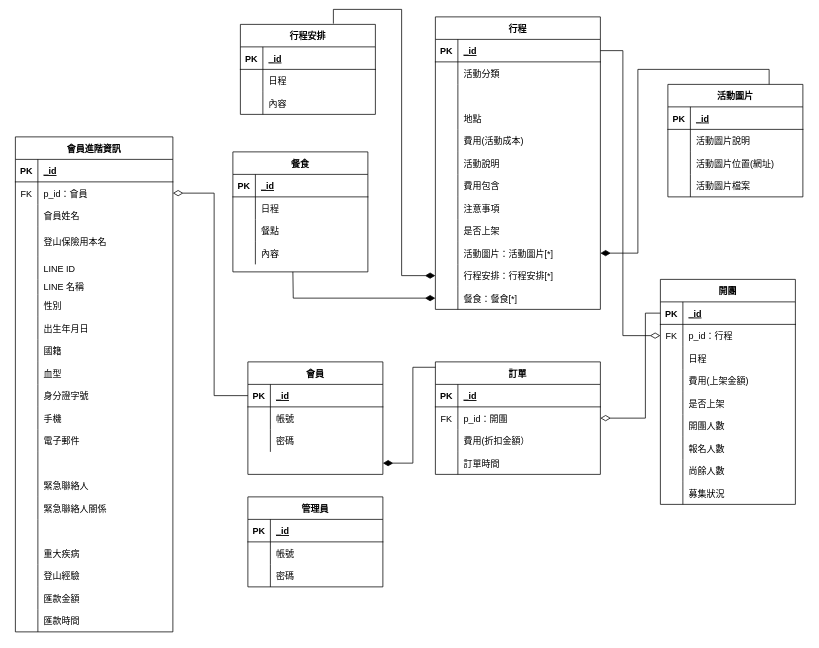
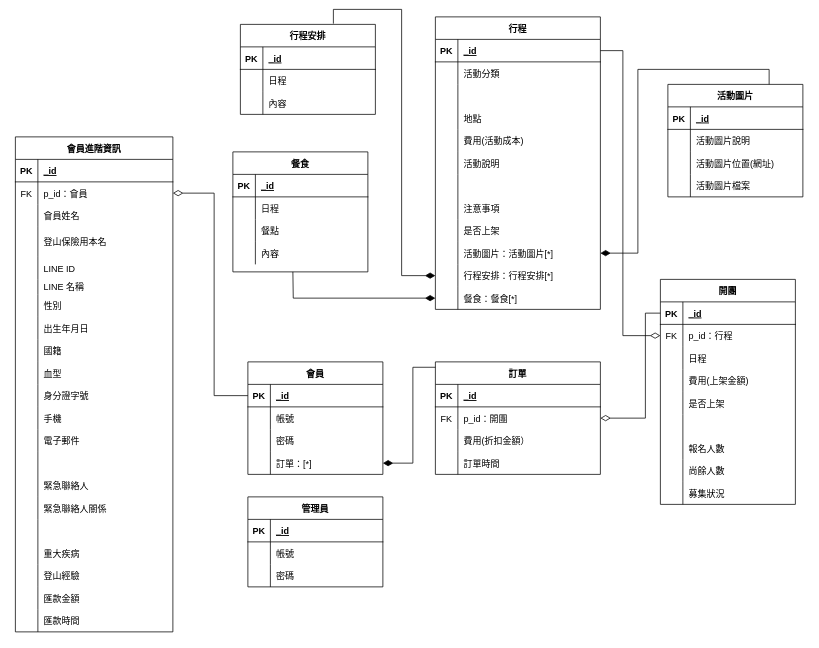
node "費用包含": removed
node "開團人數": removed
node "訂單：[*]": added
